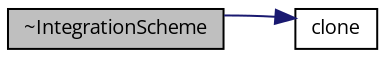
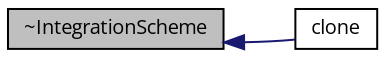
edge "~IntegrationScheme" -> "clone": reversed
